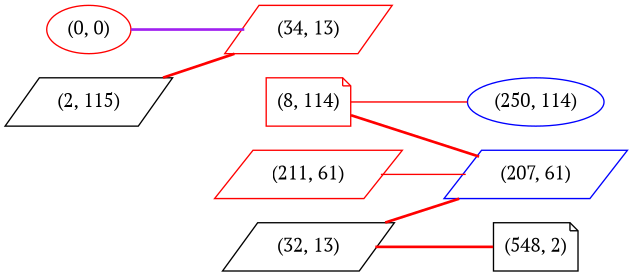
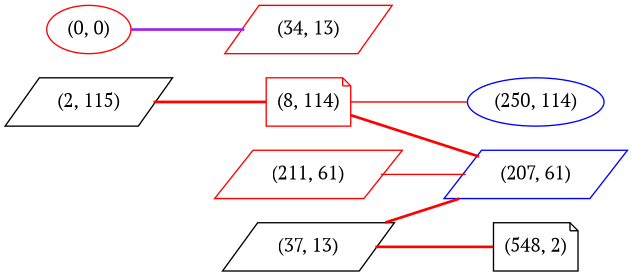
edge "(34, 13)" -- "(2, 115)": now "(8, 114)" -- "(2, 115)"
node "(32, 13)": label "(32, 13)" -> "(37, 13)"
